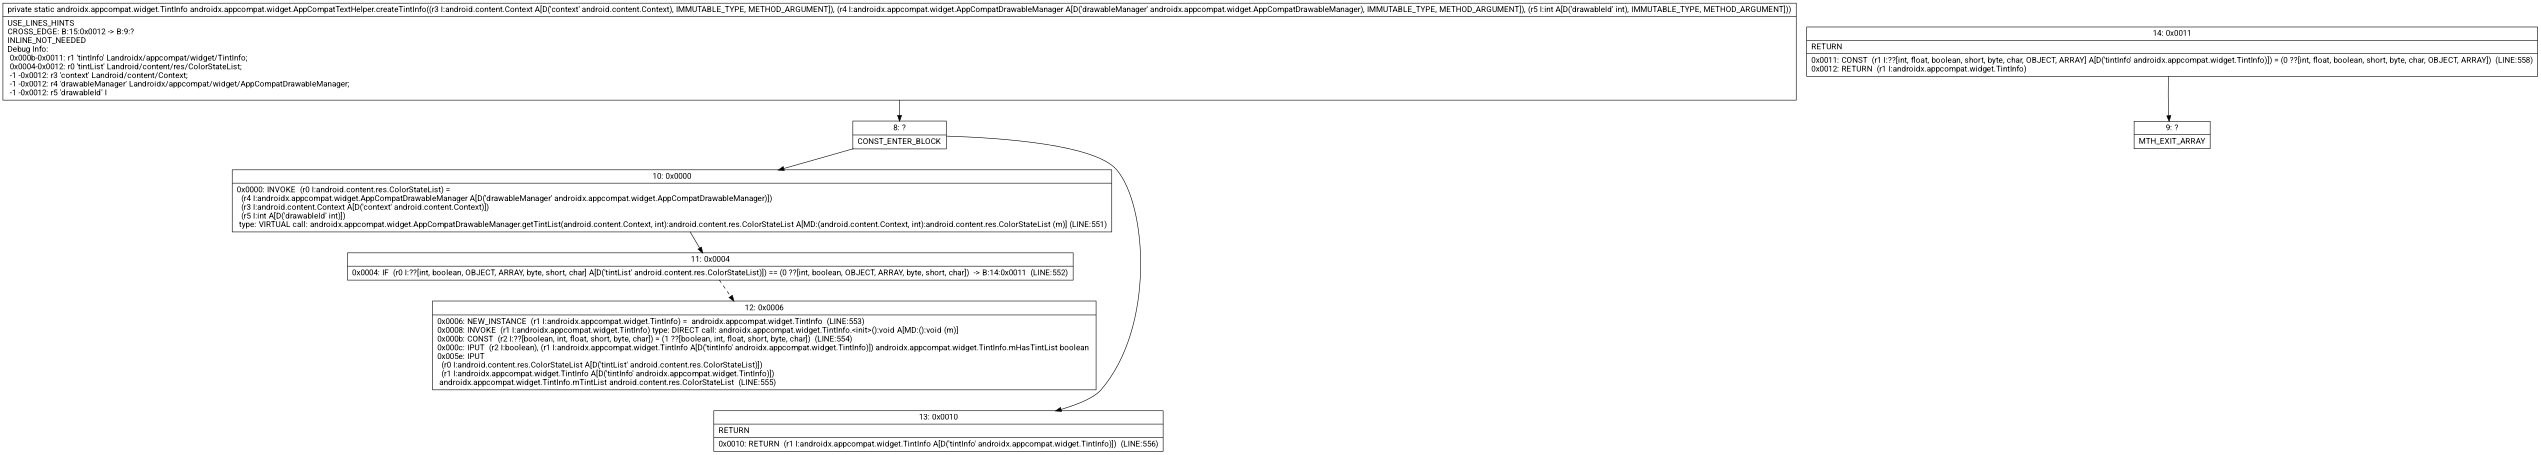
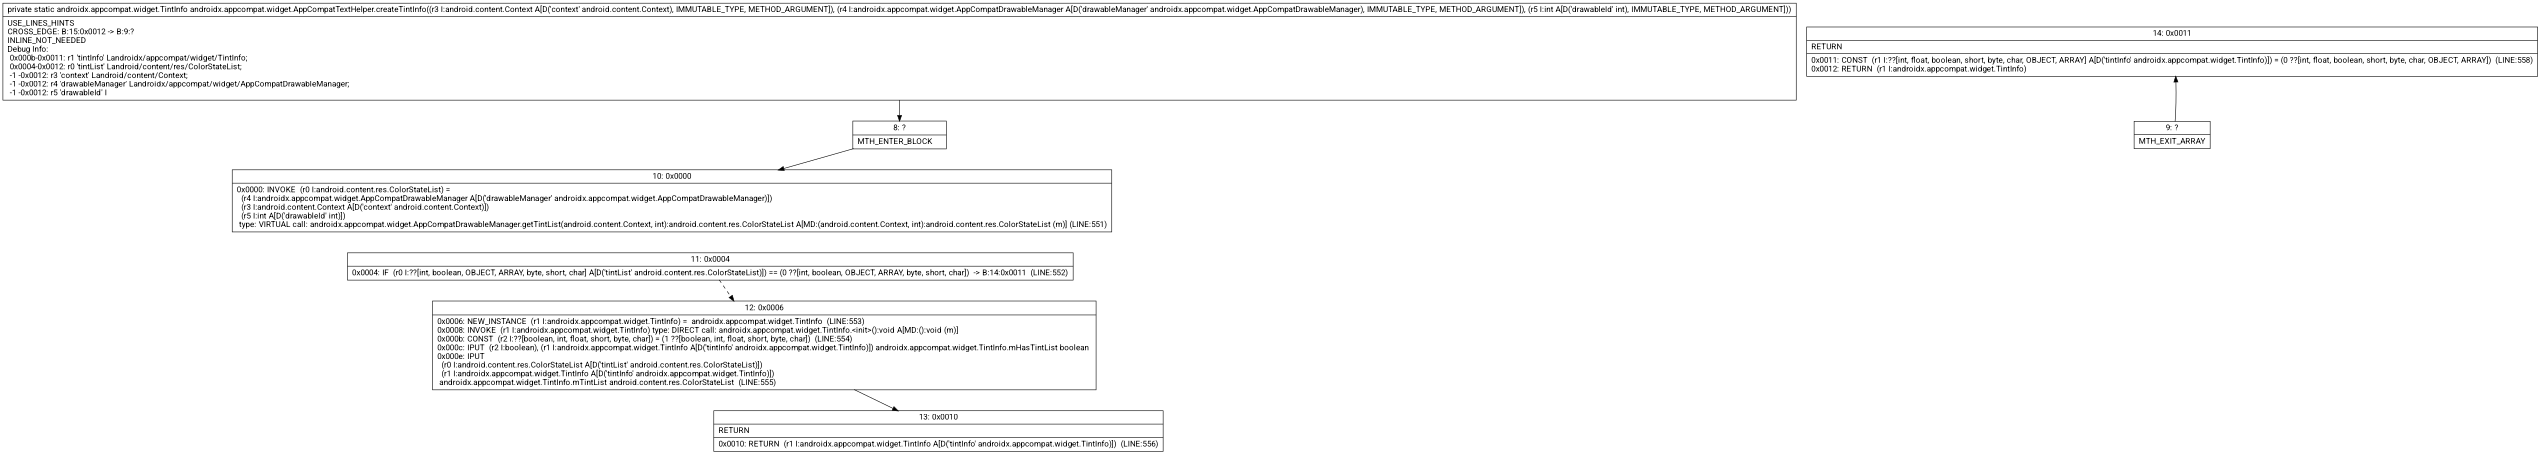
edge "14: 0x0011" -> "9: ?": reversed
node "8: ?": text "CONST_ENTER_BLOCK" -> "MTH_ENTER_BLOCK"
edge "8: ?" -> "13: 0x0010": now "12: 0x0006" -> "13: 0x0010"
edge "10: 0x0000" -> "11: 0x0004": removed
node "12: 0x0006": text "0x005e: IPUT" -> "0x000e: IPUT"
